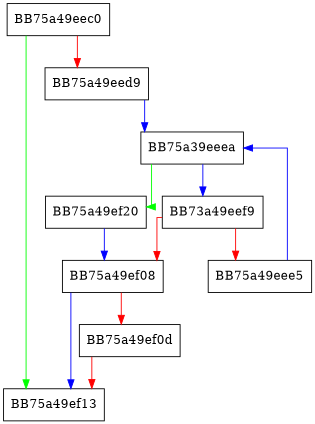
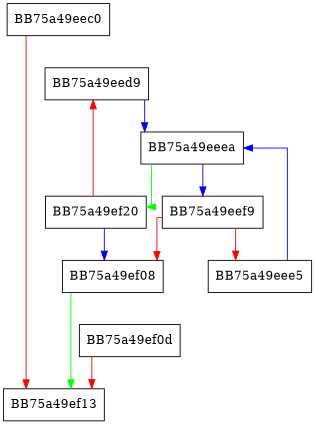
edge "BB75a49eec0" -> "BB75a49eed9": now "BB75a49ef20" -> "BB75a49eed9"
node "BB75a39eeea": label "BB75a39eeea" -> "BB75a49eeea"
edge "BB75a49eec0" -> "BB75a49ef13": color green -> red
node "BB73a49eef9": label "BB73a49eef9" -> "BB75a49eef9"
edge "BB75a49ef08" -> "BB75a49ef0d": removed
edge "BB75a49ef08" -> "BB75a49ef13": color blue -> green
